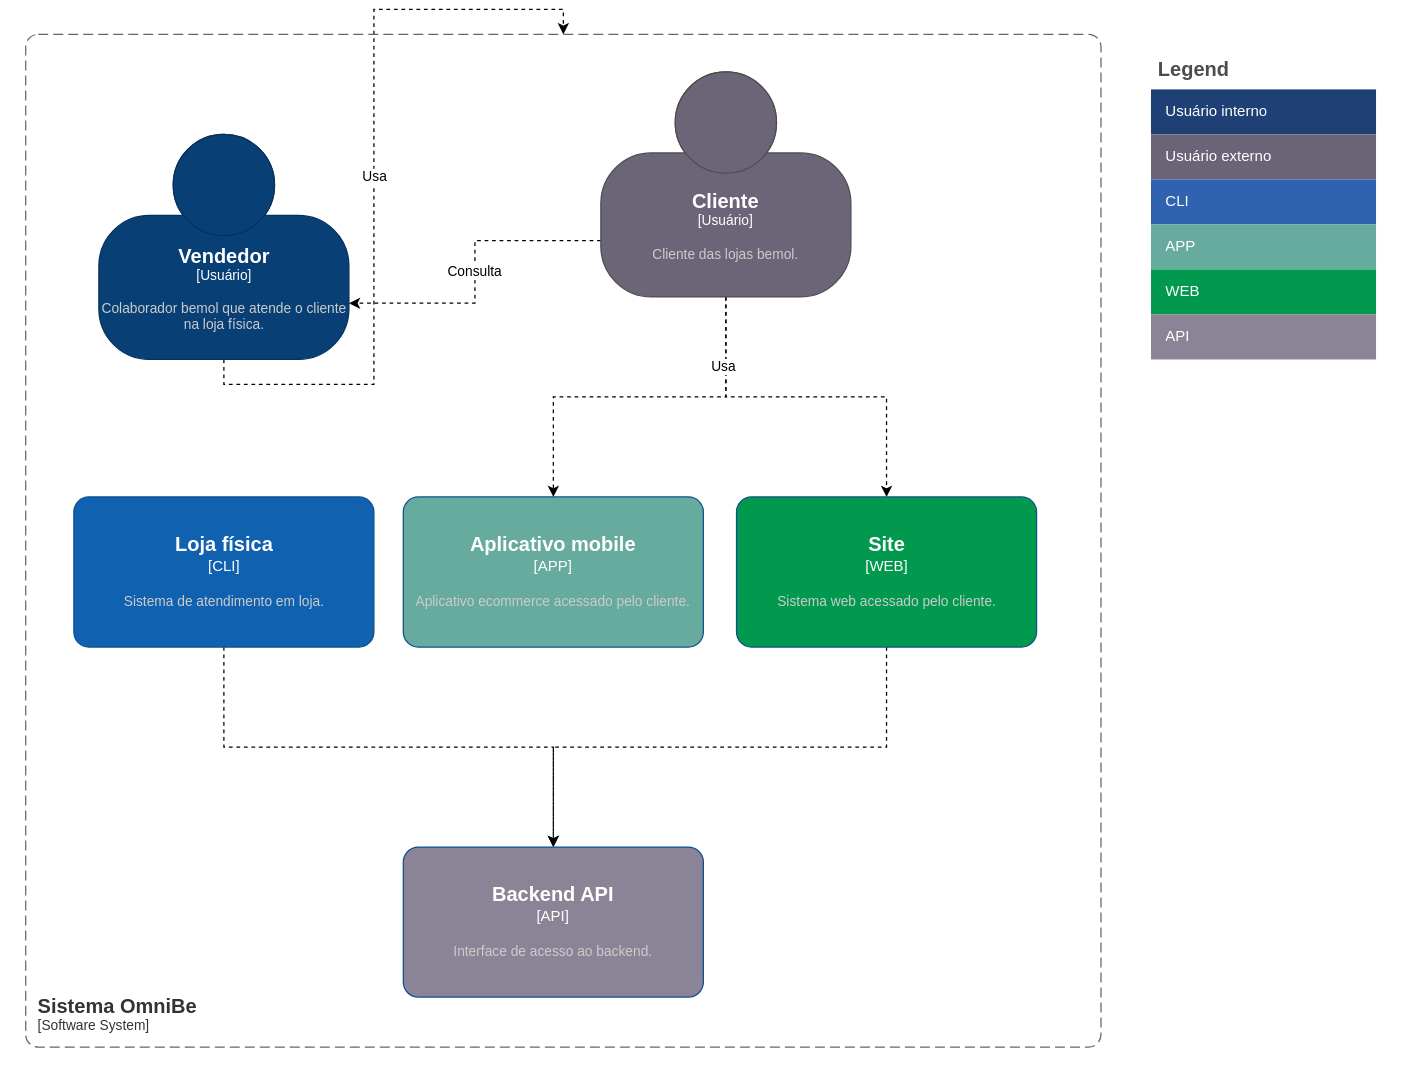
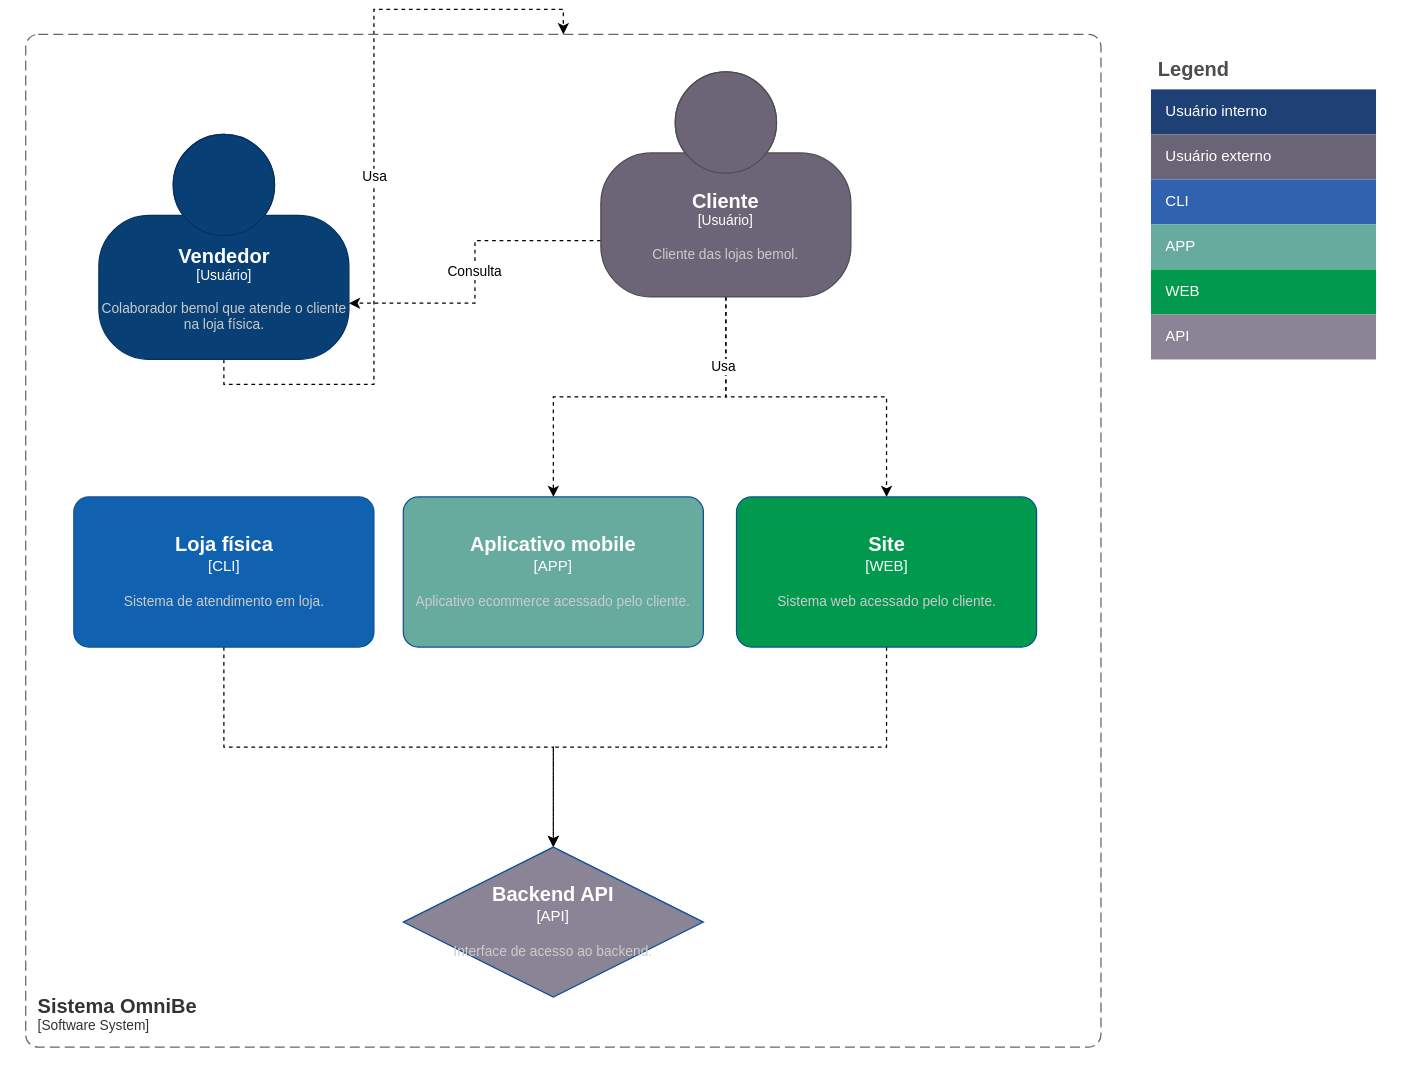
node "Backend API [API] Interface de acesso ao backend.": shape rounded rectangle -> diamond
